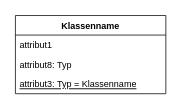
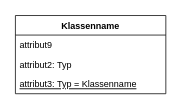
node "attribut1": label "attribut1" -> "attribut9"
node "attribut8: Typ": label "attribut8: Typ" -> "attribut2: Typ"
